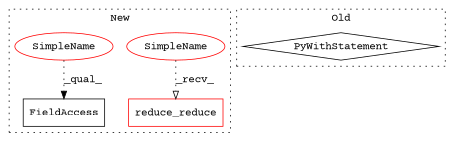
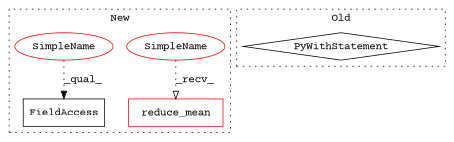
node "reduce_reduce": label "reduce_reduce" -> "reduce_mean"
